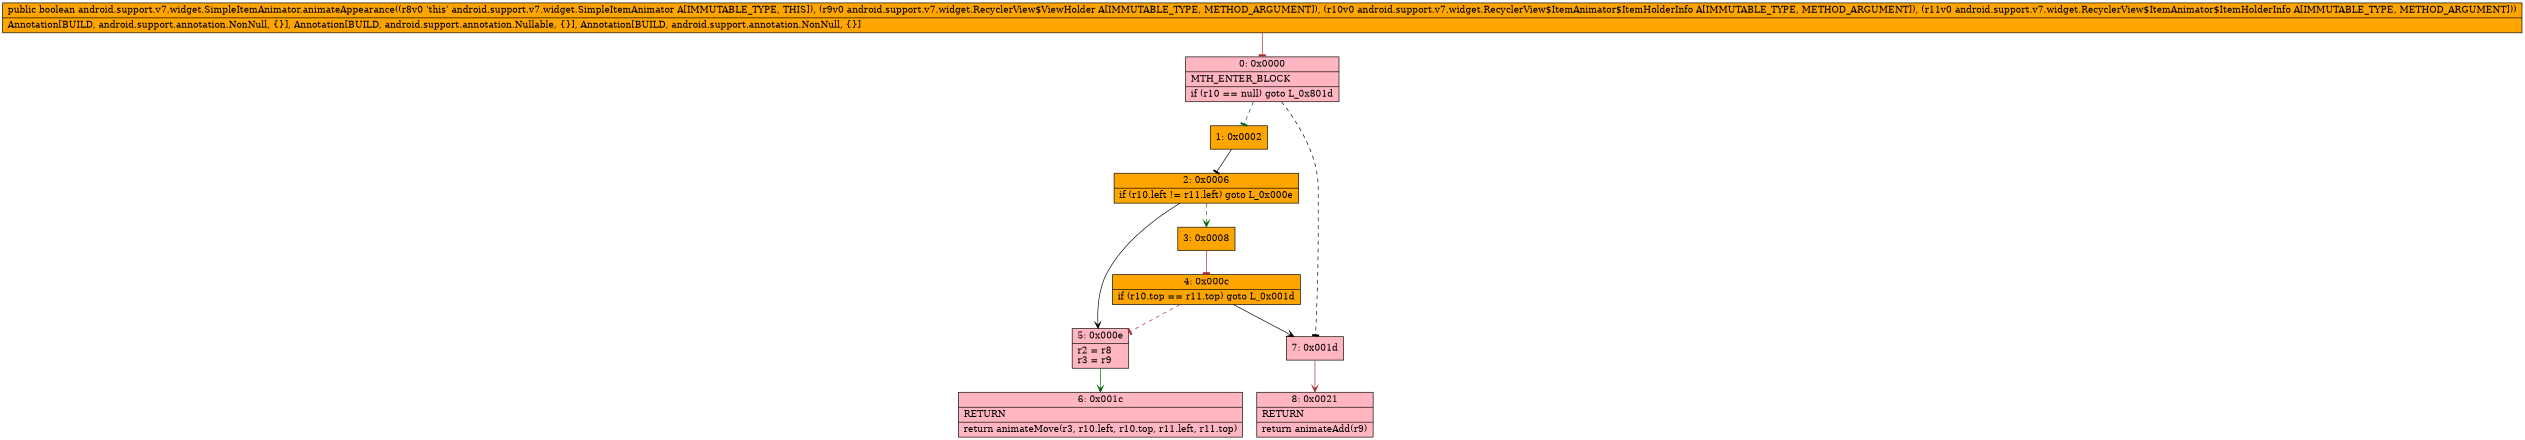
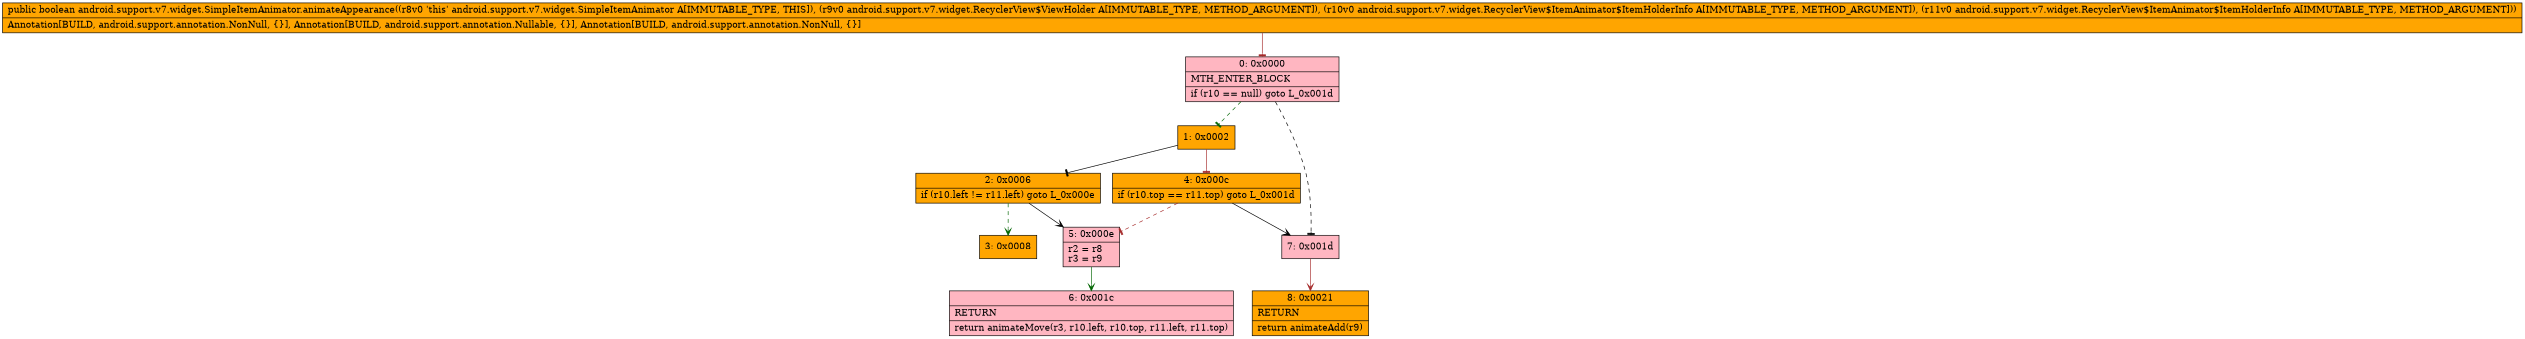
node "0: 0x0000": text "if (r10 == null) goto L_0x801d" -> "if (r10 == null) goto L_0x001d"
edge "3: 0x0008" -> "4: 0x000c": now "1: 0x0002" -> "4: 0x000c"
node "8: 0x0021": fillcolor lightpink -> orange
